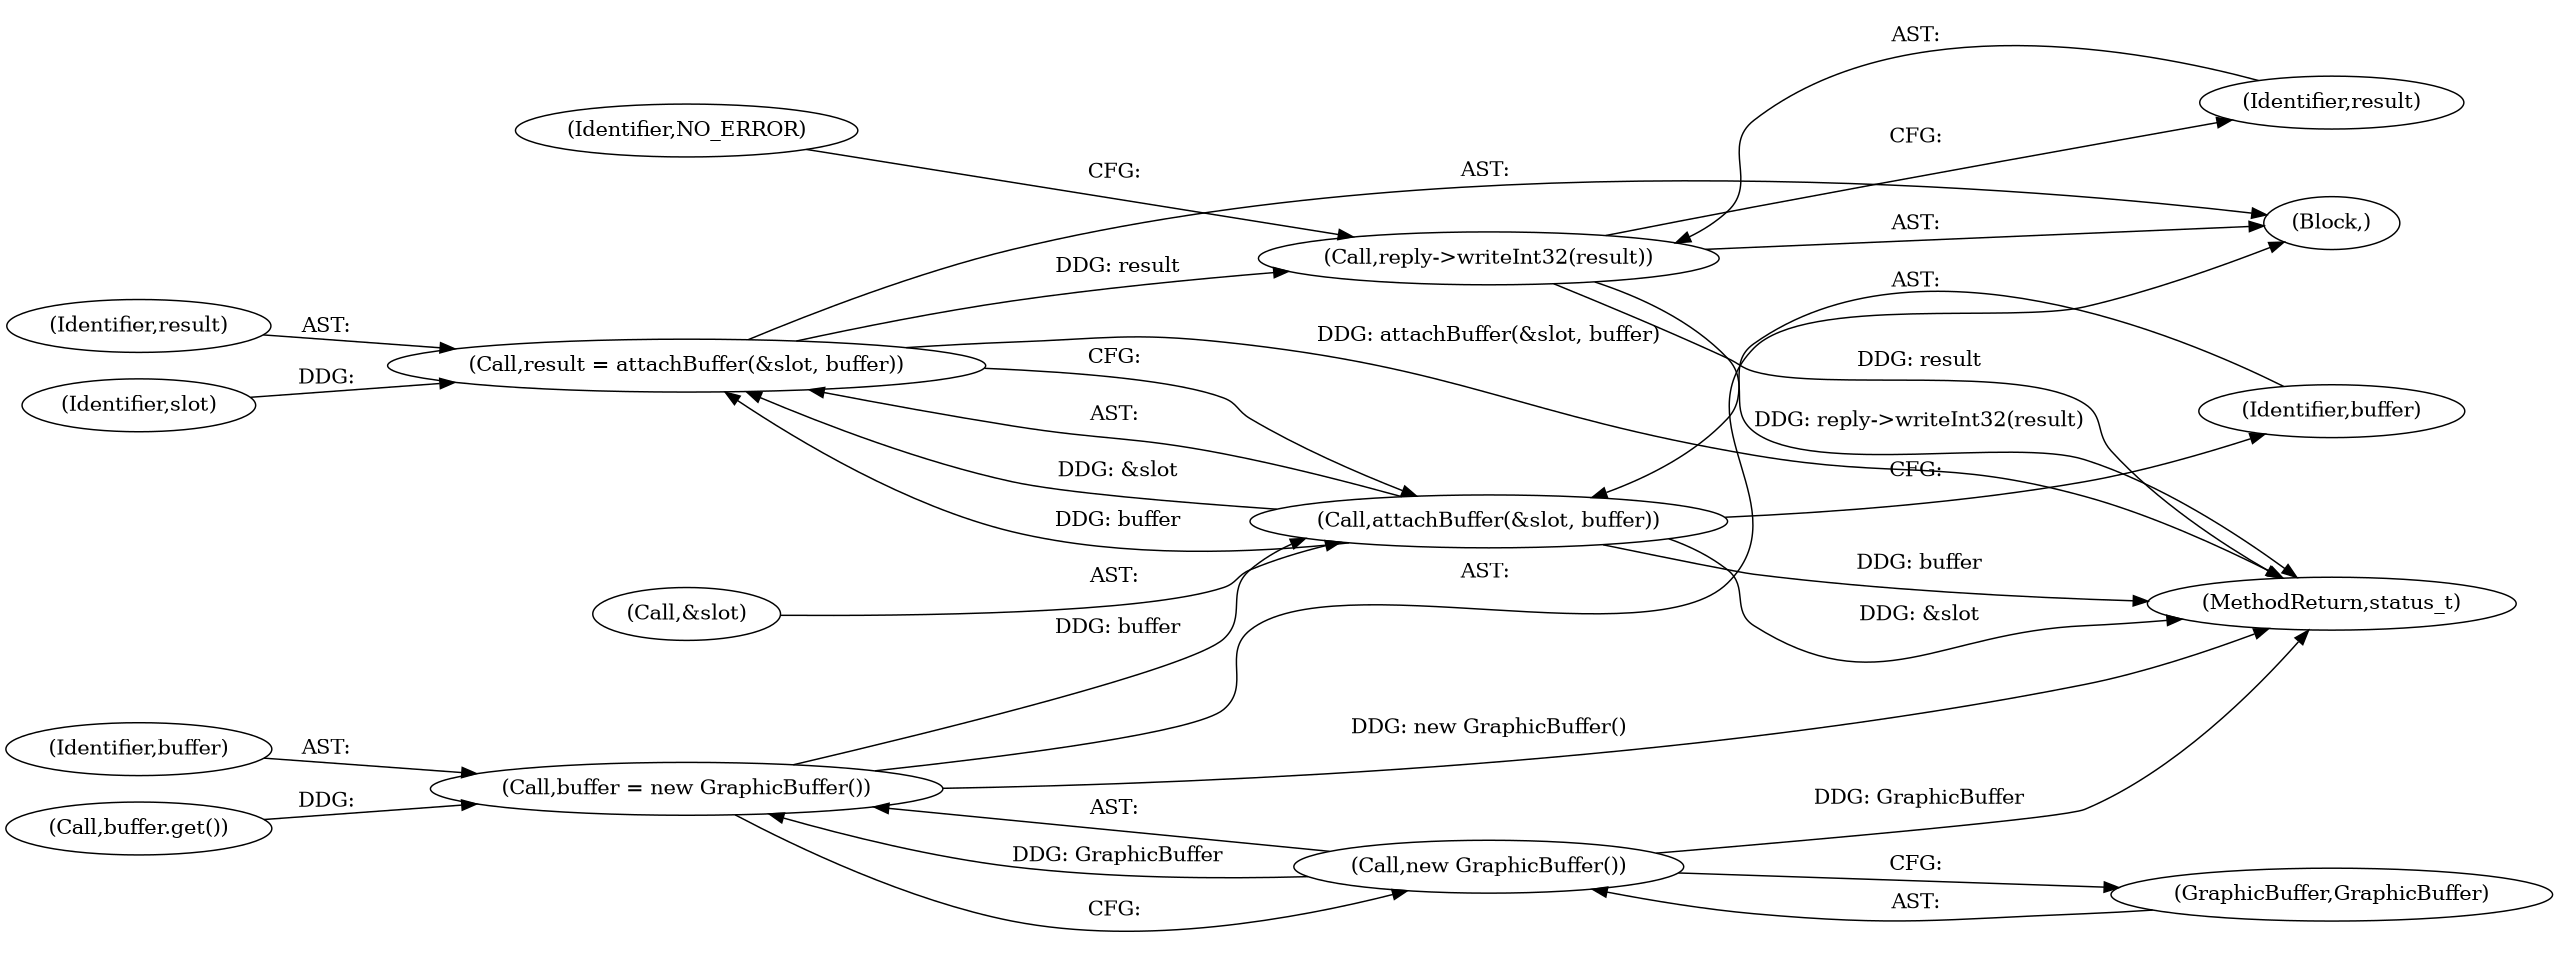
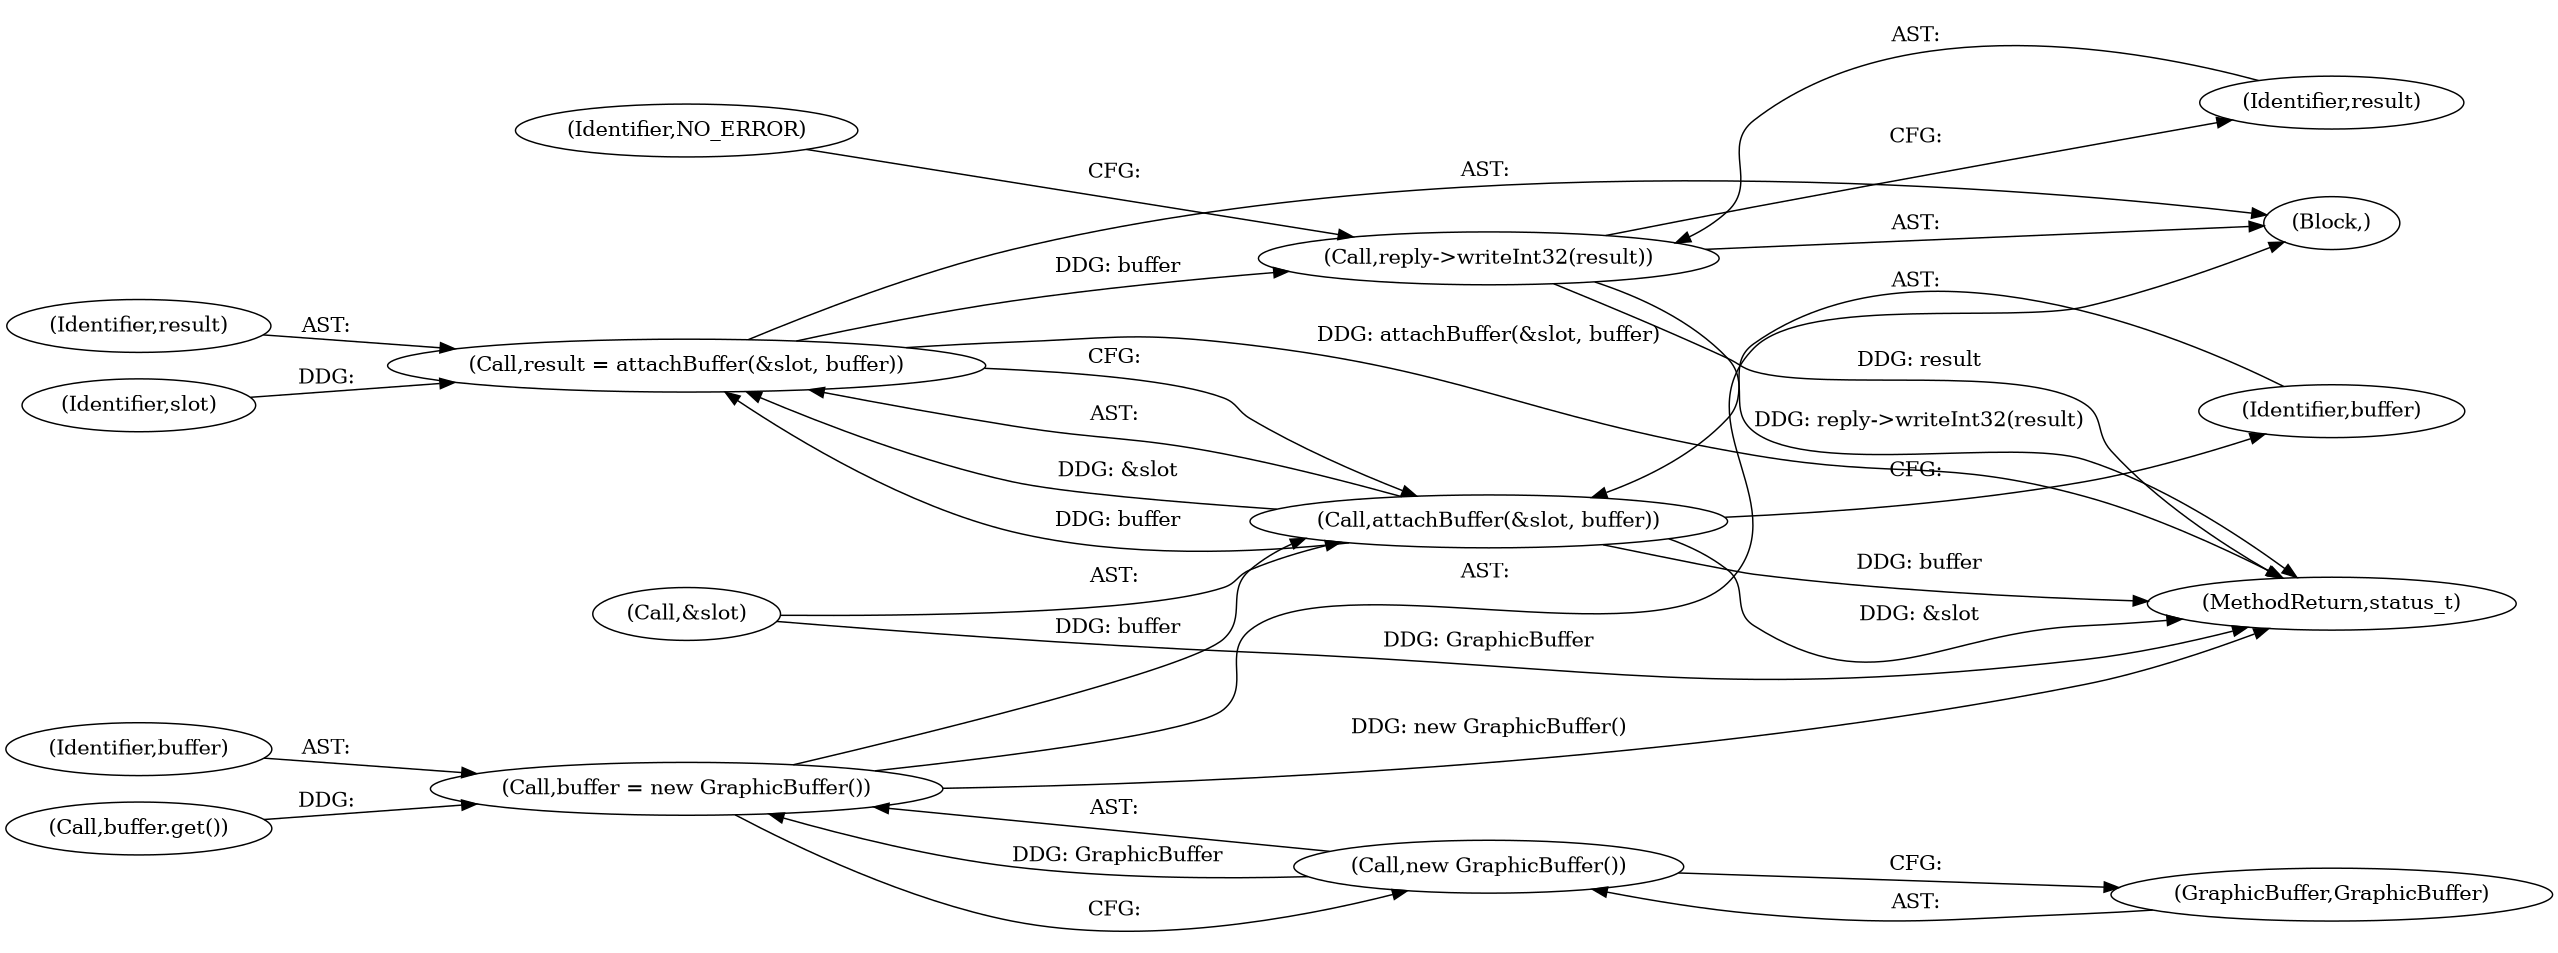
edge "(Call,result = attachBuffer(&slot, buffer))" -> "(Call,reply->writeInt32(result))": label "DDG: result" -> "DDG: buffer"
edge "(Call,new GraphicBuffer())" -> "(MethodReturn,status_t)": now "(Call,&slot)" -> "(MethodReturn,status_t)"
